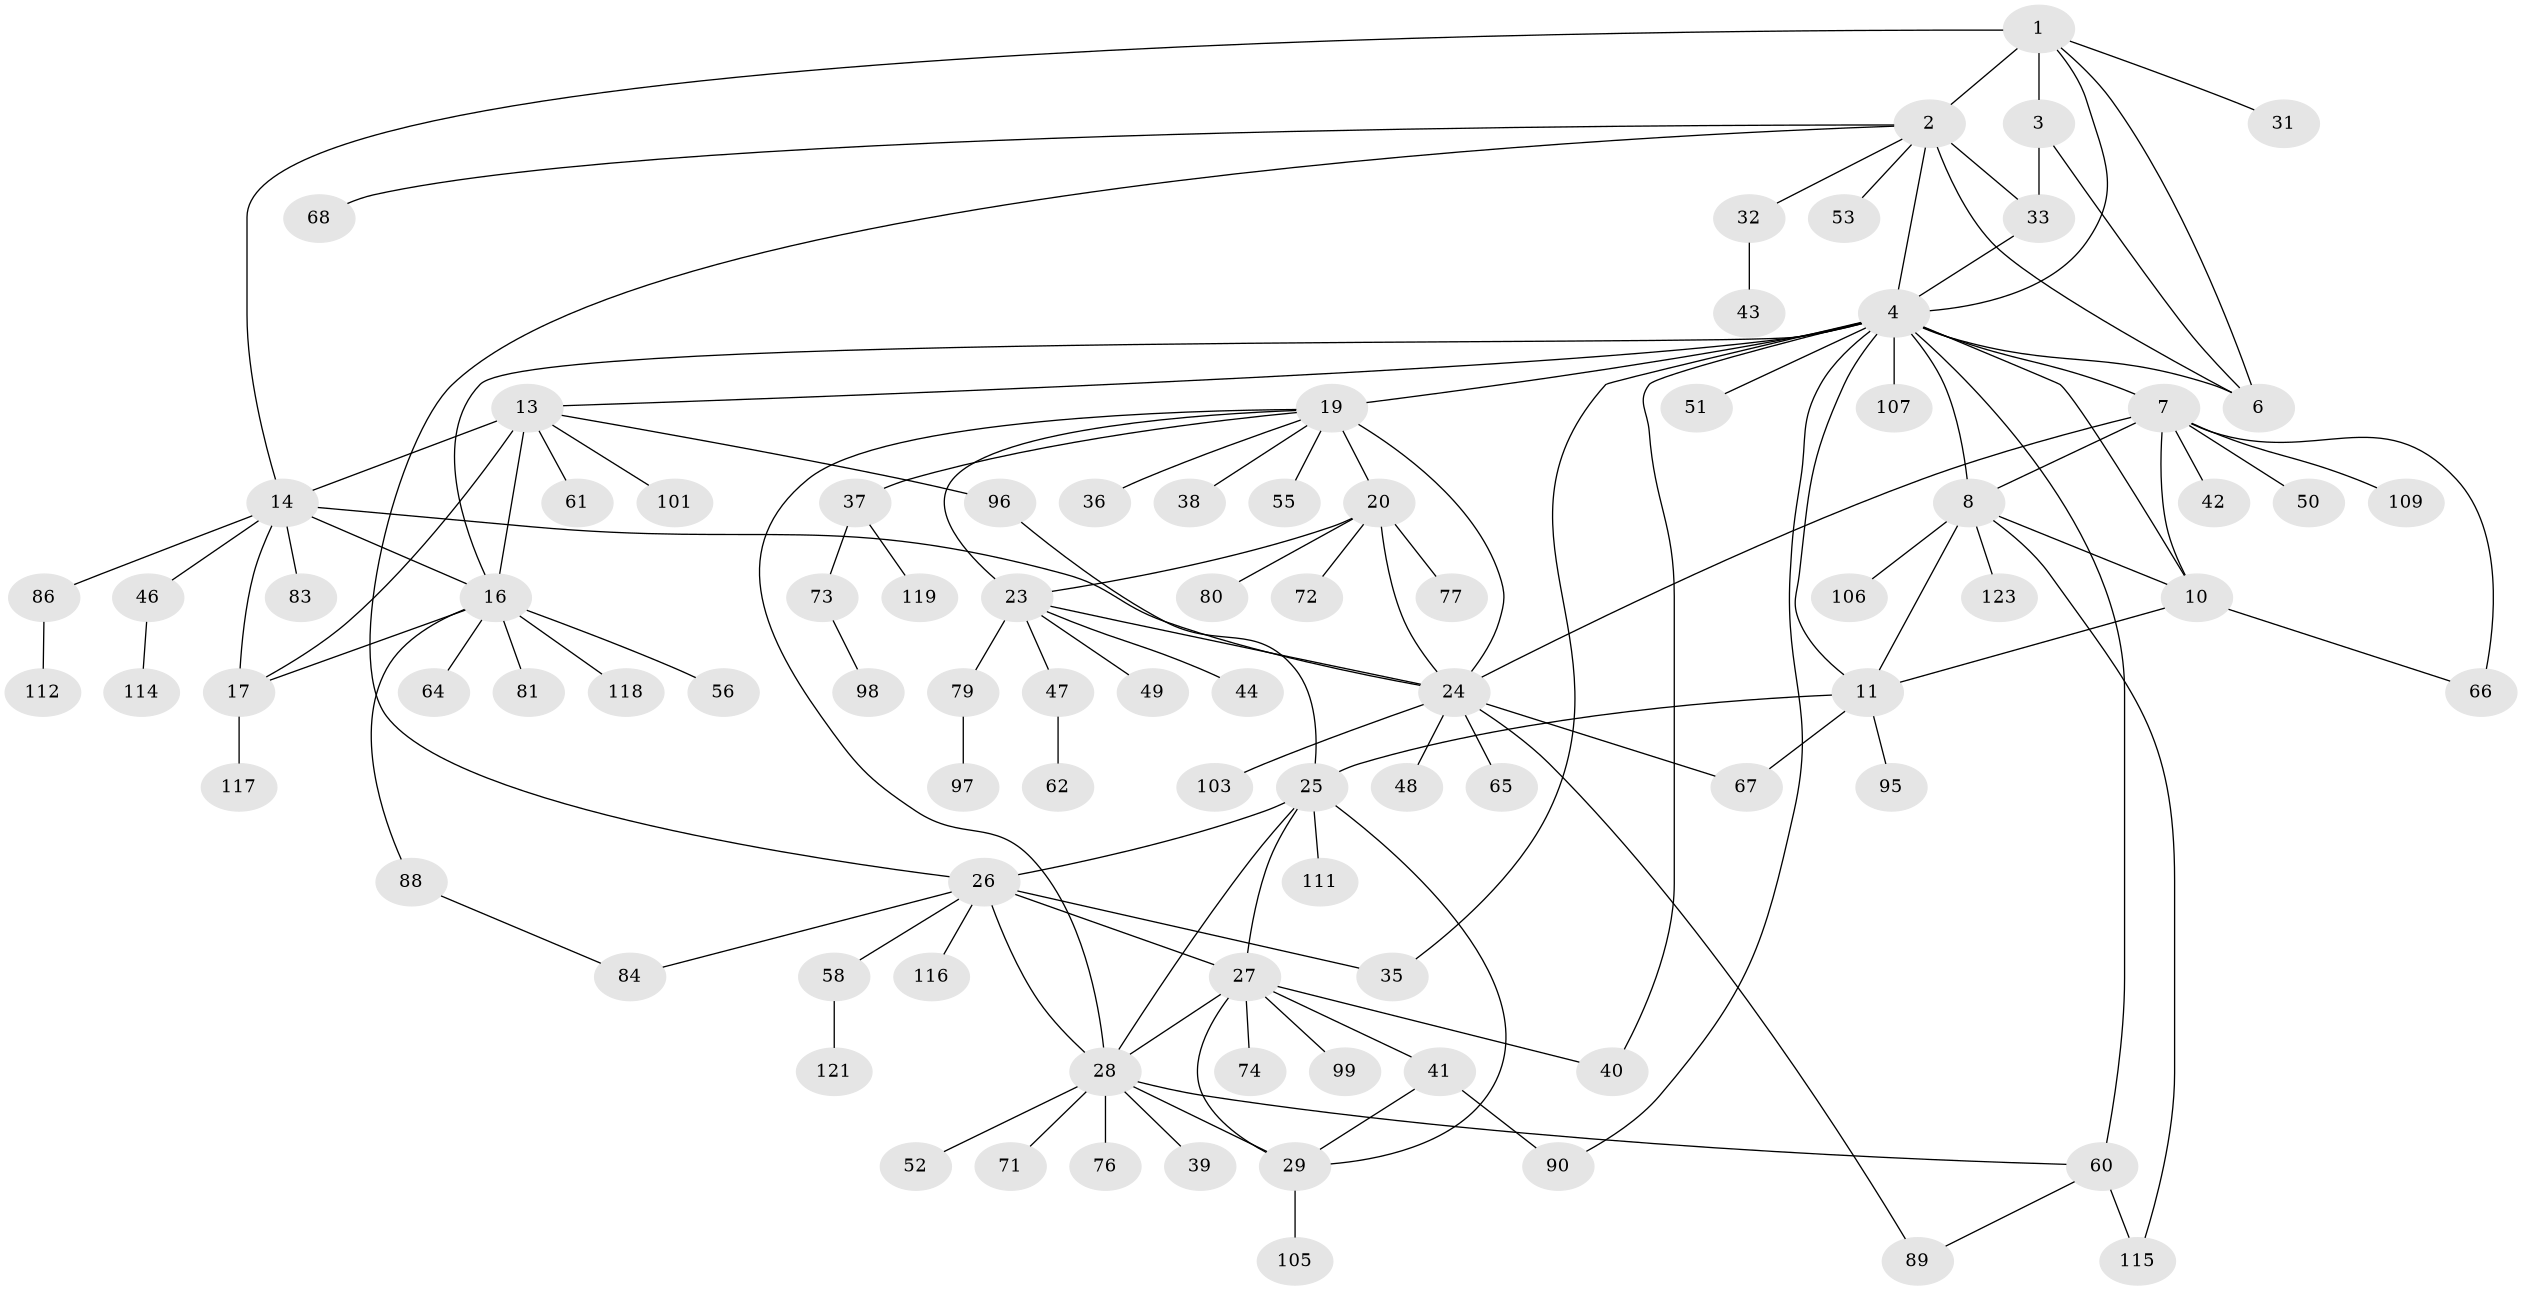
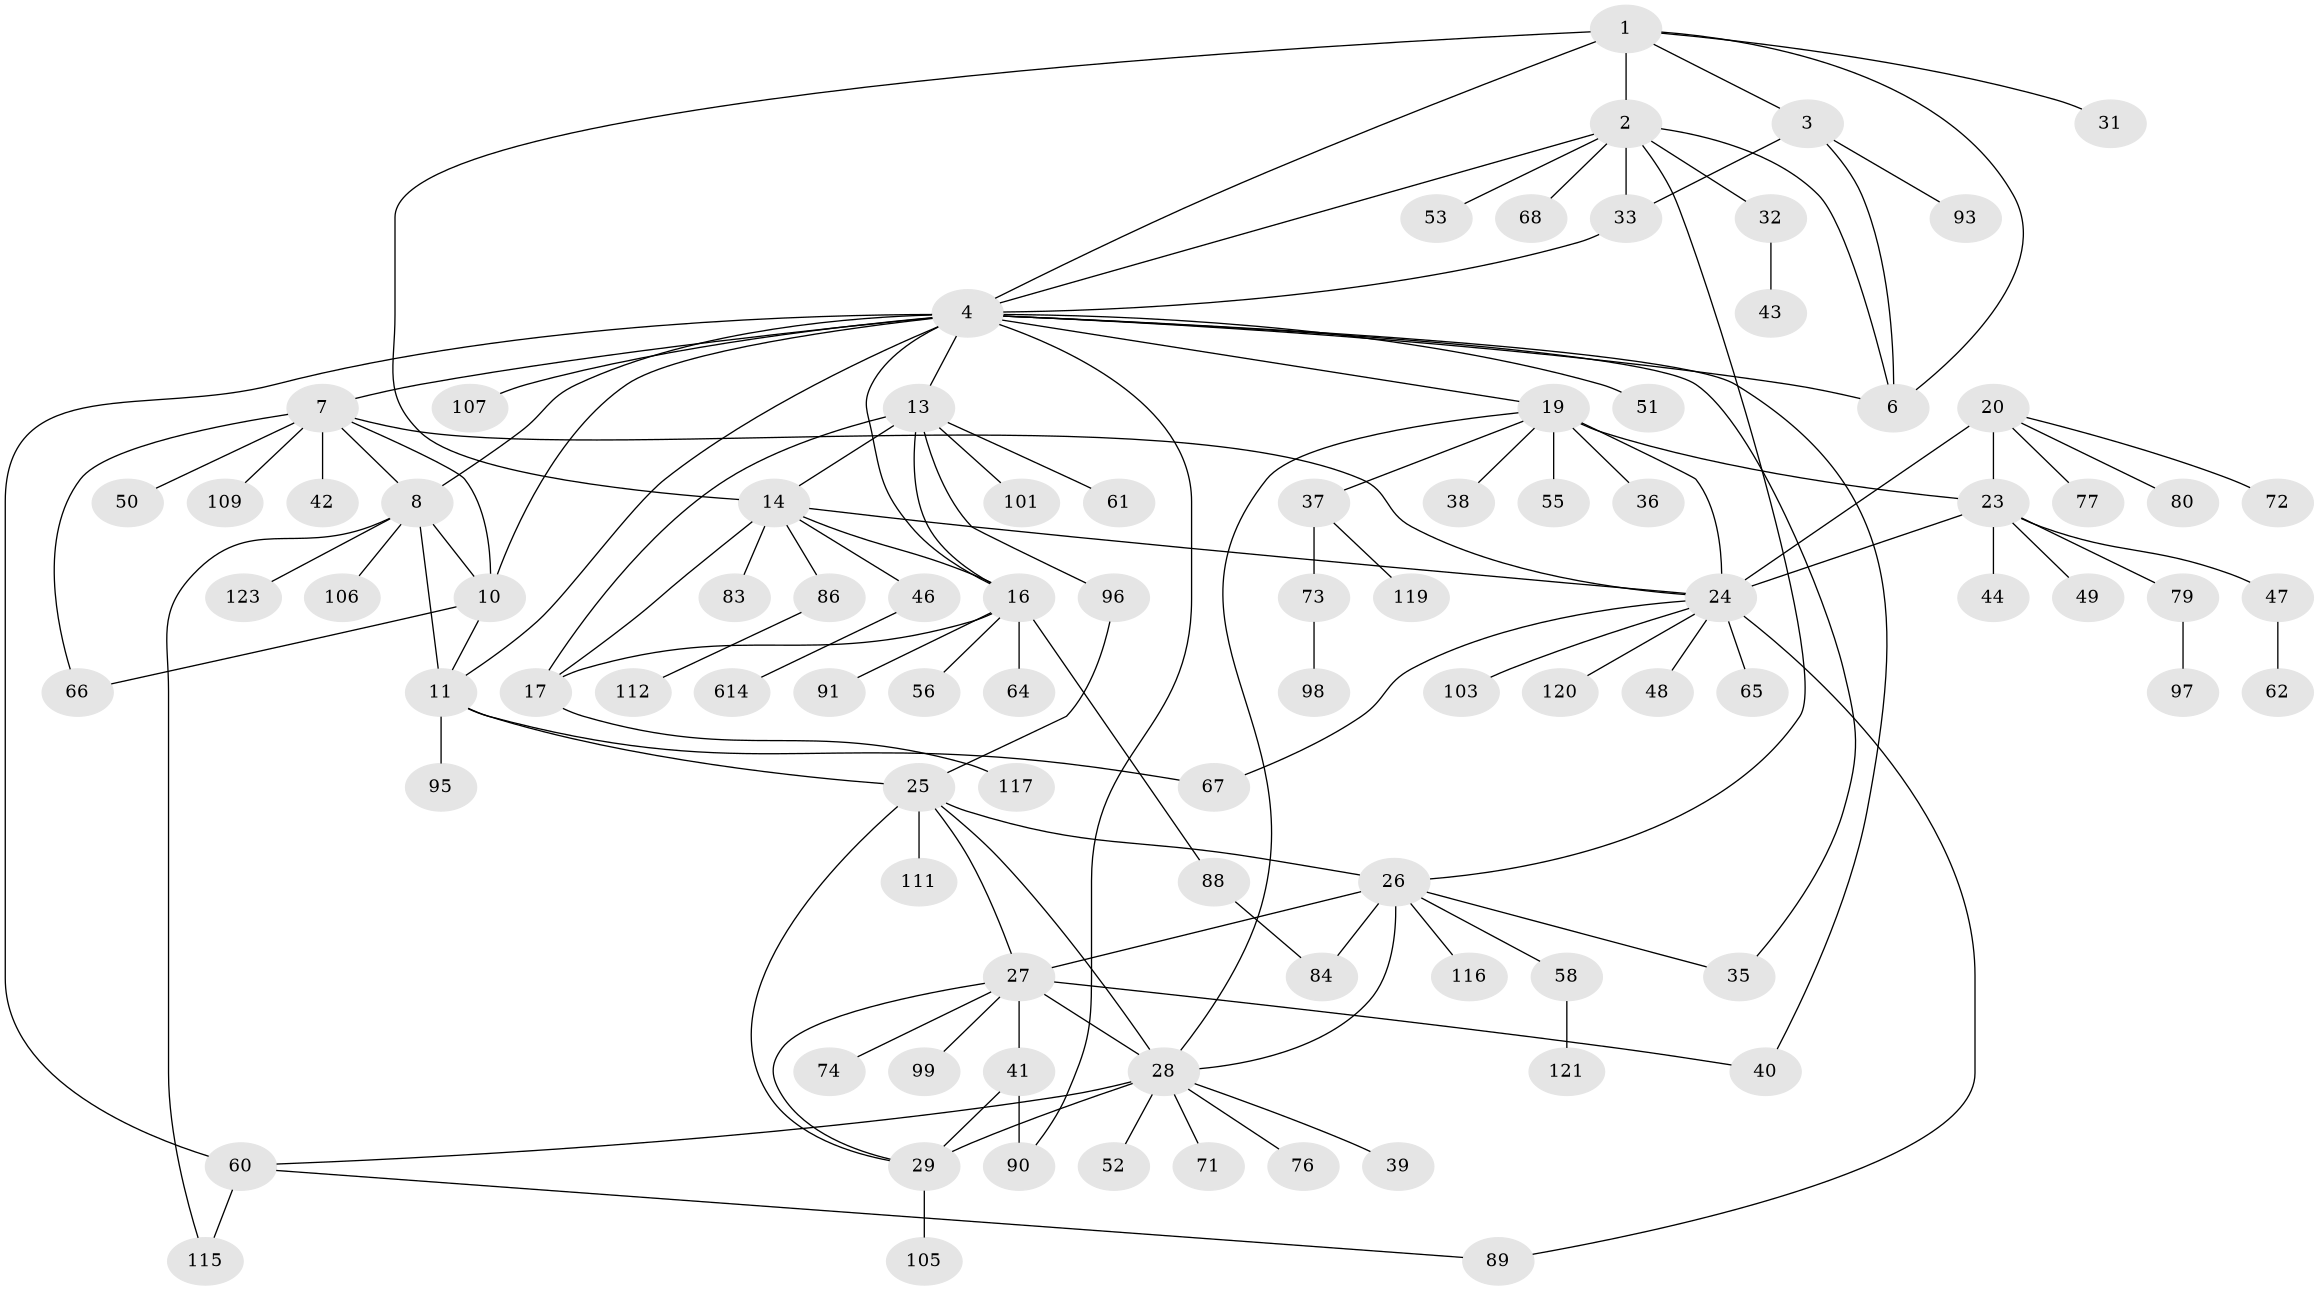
node "93": added
edge "19" -- "20": removed
node "114": label "114" -> "614"
node "81": label "81" -> "91"
node "118": removed
node "120": added
